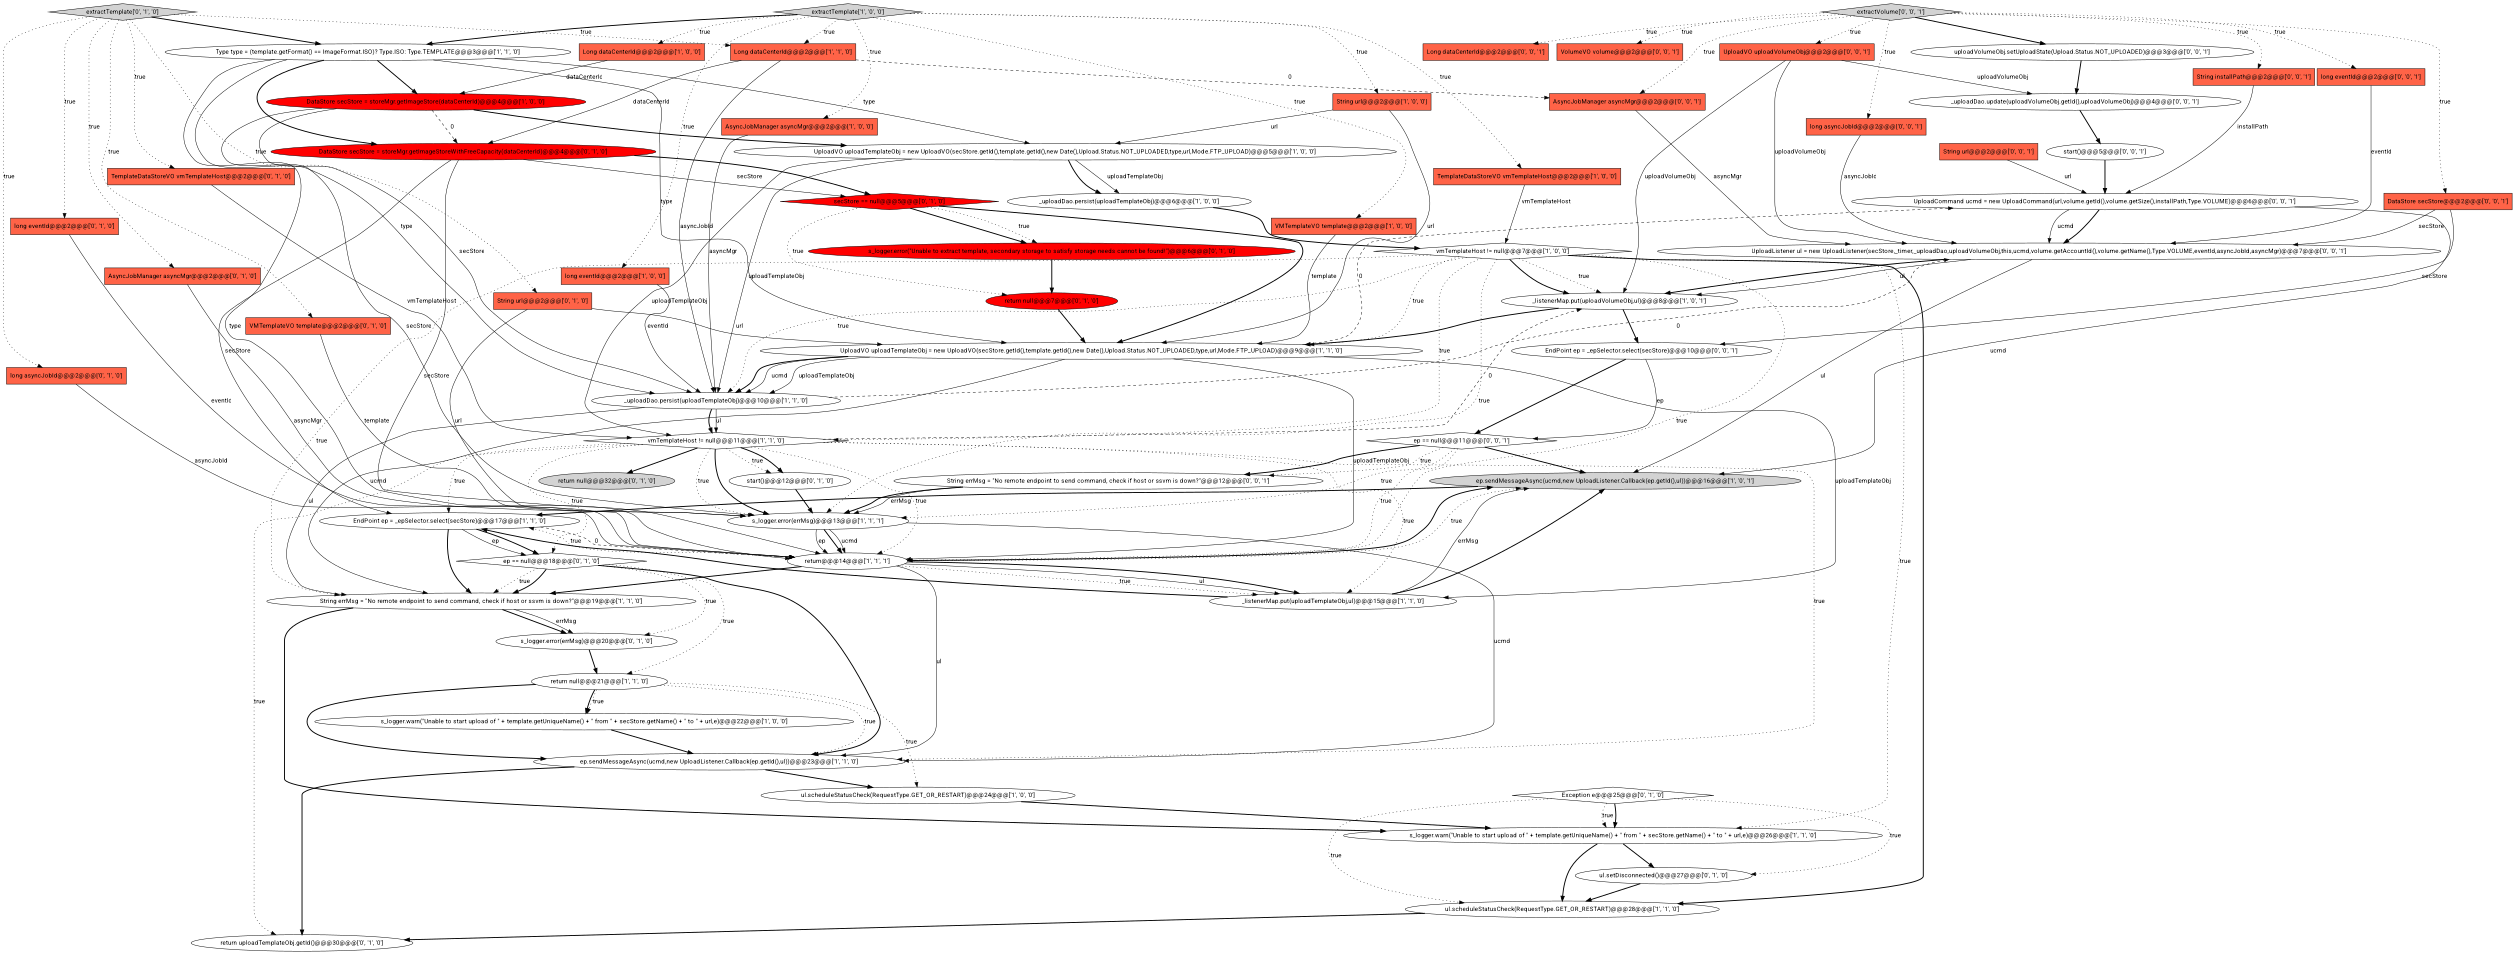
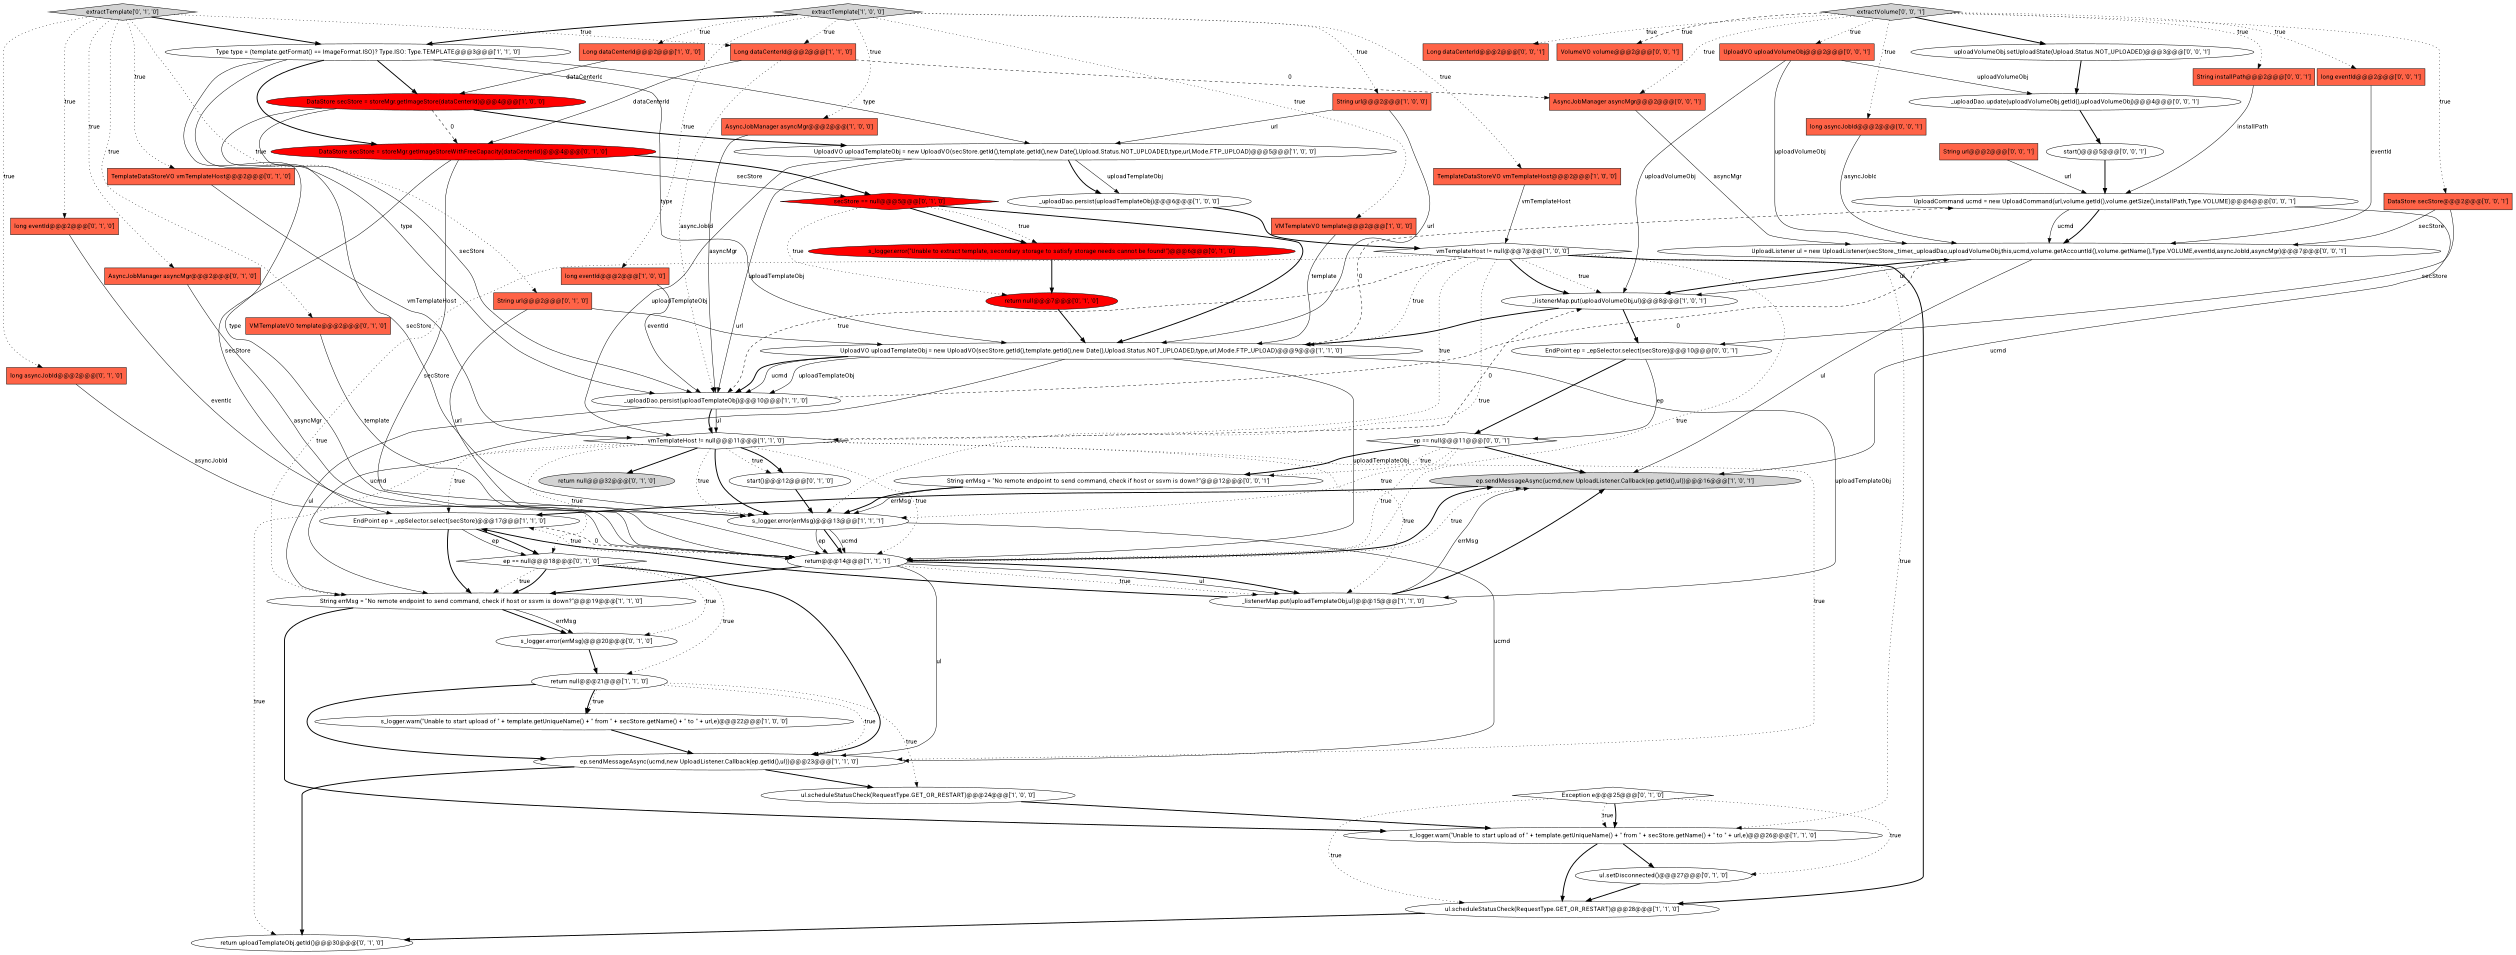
edge "extractVolume['0', '0', '1']" -> "VolumeVO volume@@@2@@@['0', '0', '1']": style dotted -> dashed
edge "Long dataCenterId@@@2@@@['1', '1', '0']" -> "_uploadDao.persist(uploadTemplateObj)@@@10@@@['1', '1', '0']": style solid -> dotted
edge "vmTemplateHost != null@@@7@@@['1', '0', '0']" -> "_uploadDao.persist(uploadTemplateObj)@@@10@@@['1', '1', '0']": style dotted -> dashed
